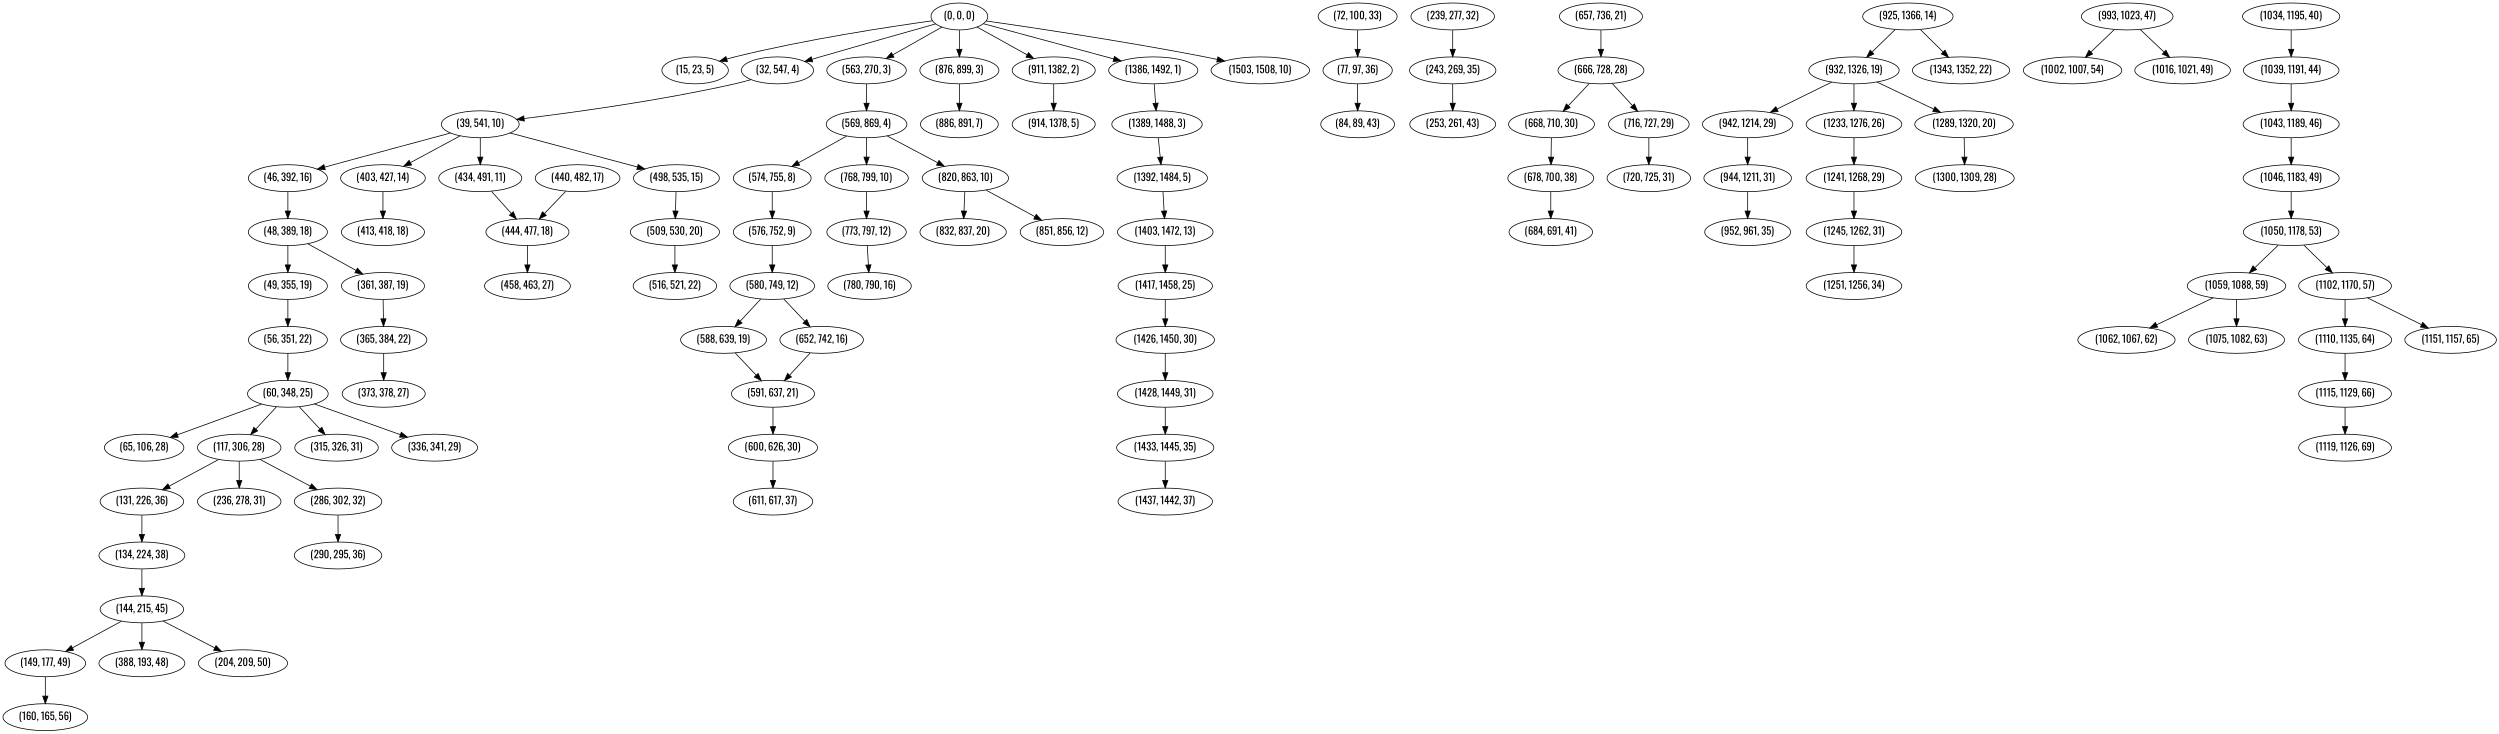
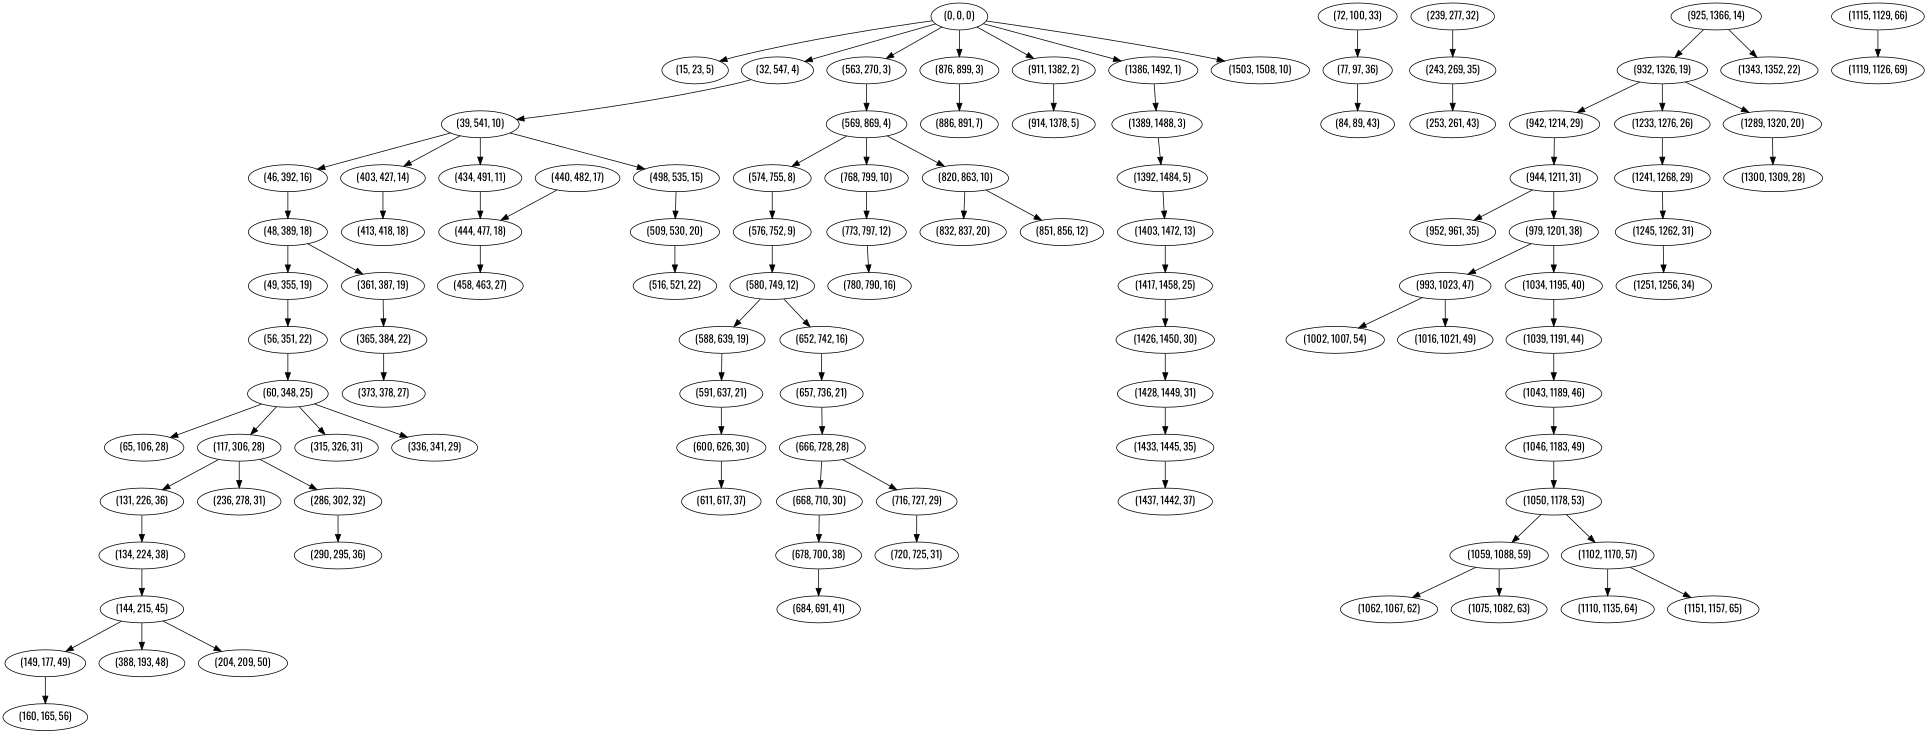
node "(979, 1201, 38)": added
edge "(1110, 1135, 64)" -> "(1115, 1129, 66)": removed
edge "(652, 742, 16)" -> "(591, 637, 21)": now "(652, 742, 16)" -> "(657, 736, 21)"
